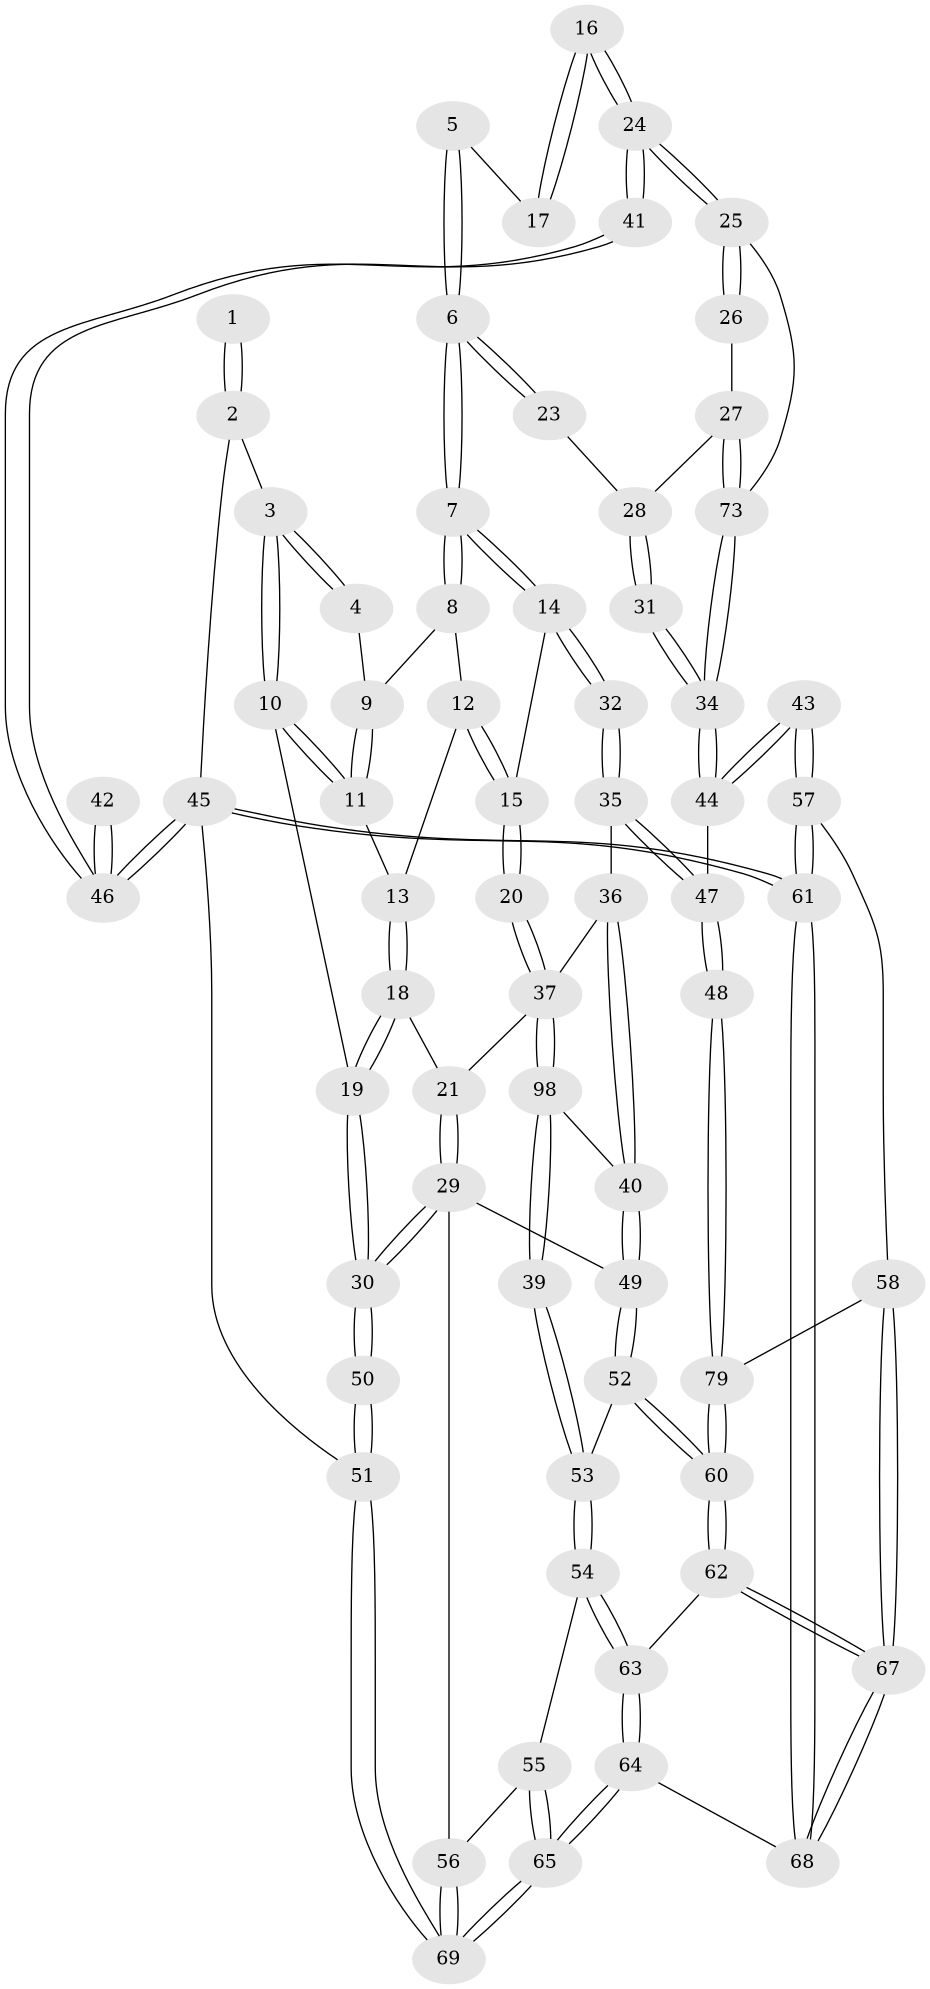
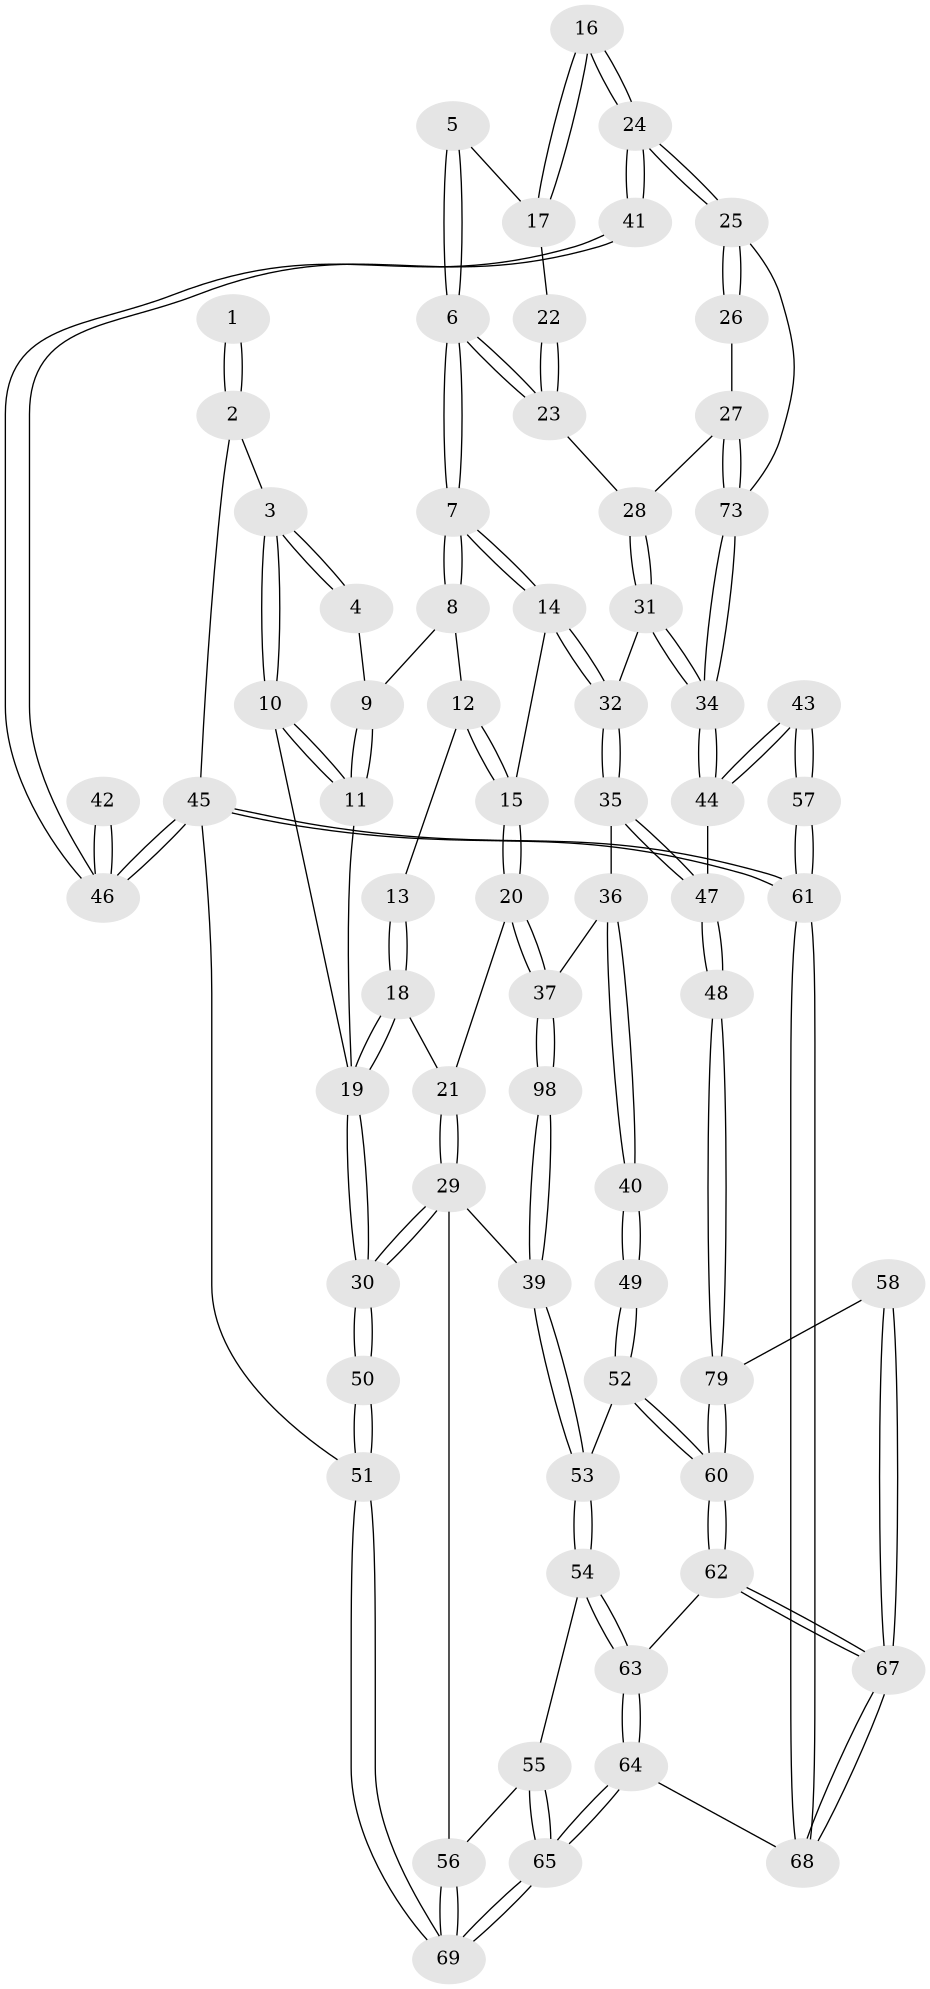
node "22": added
edge "31" -- "32": added
edge "11" -- "13": now "11" -- "19"
edge "57" -- "58": removed
edge "37" -- "21": now "20" -- "21"
edge "98" -- "40": removed
edge "29" -- "49": now "29" -- "39"
